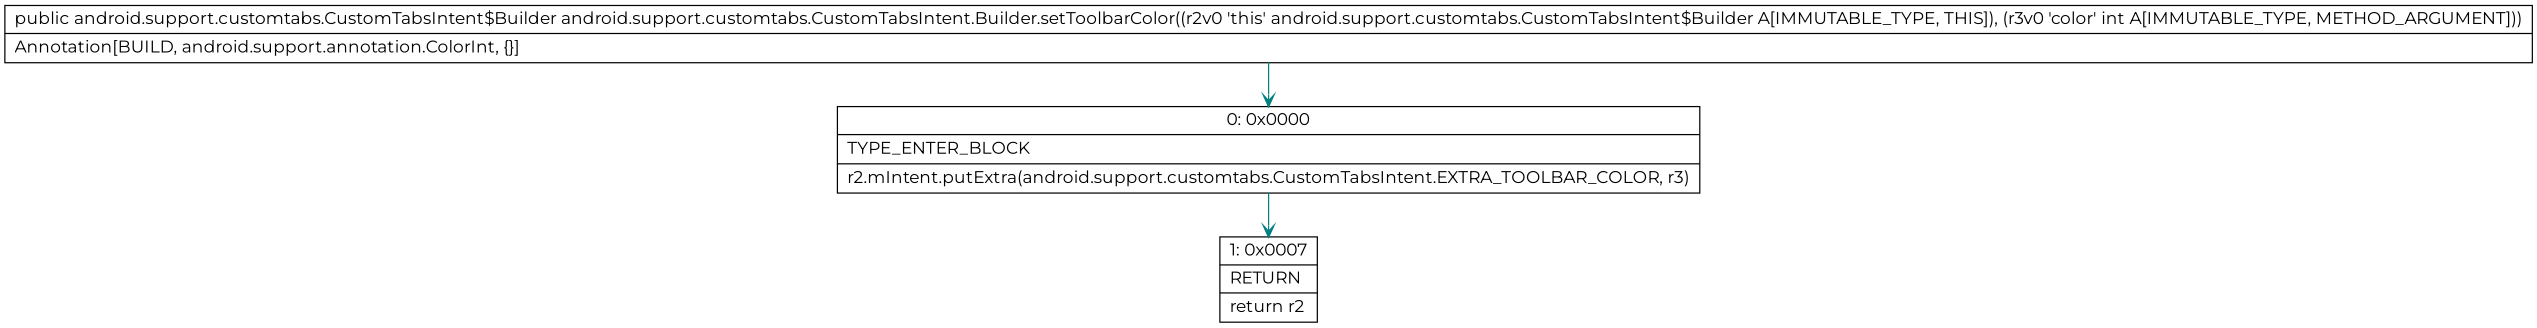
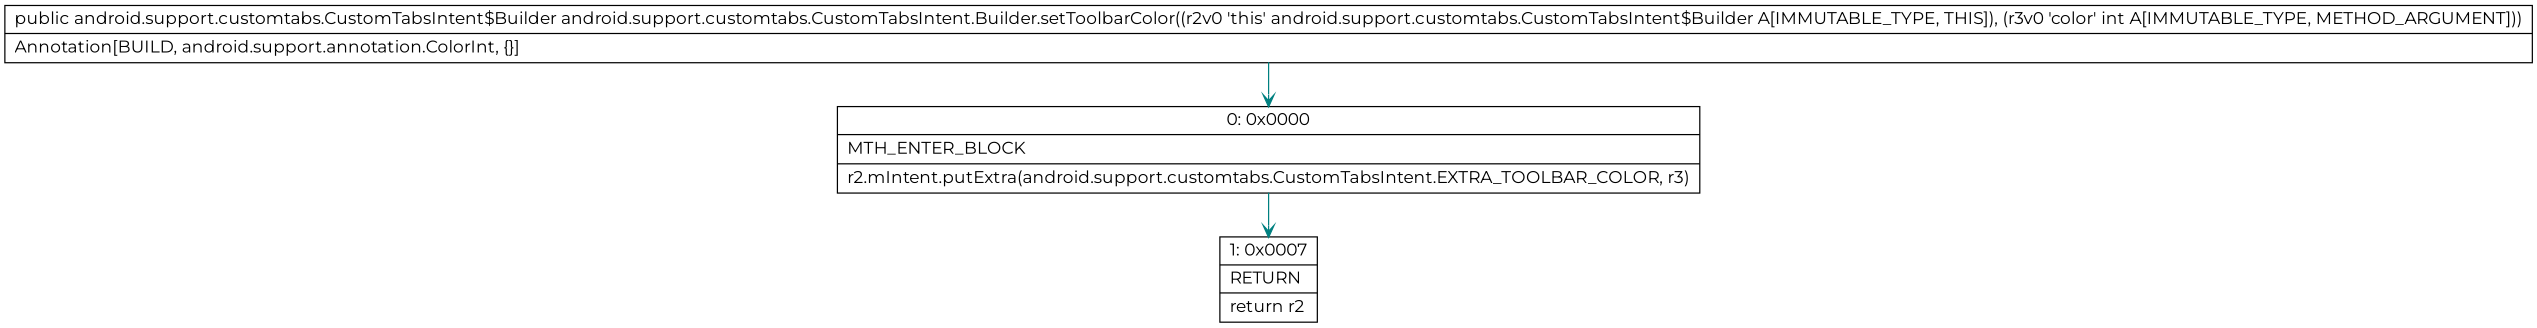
node "0: 0x0000": text "TYPE_ENTER_BLOCK" -> "MTH_ENTER_BLOCK"
